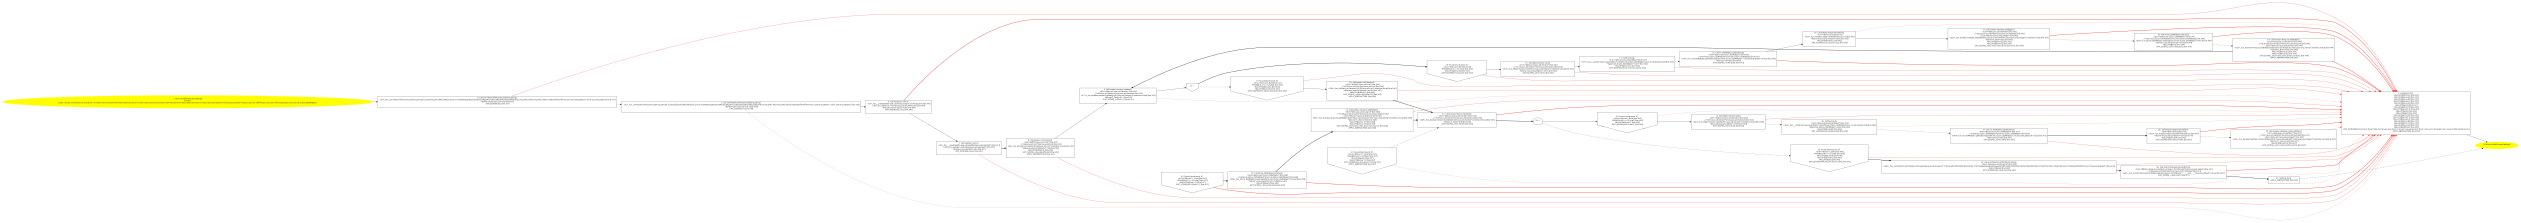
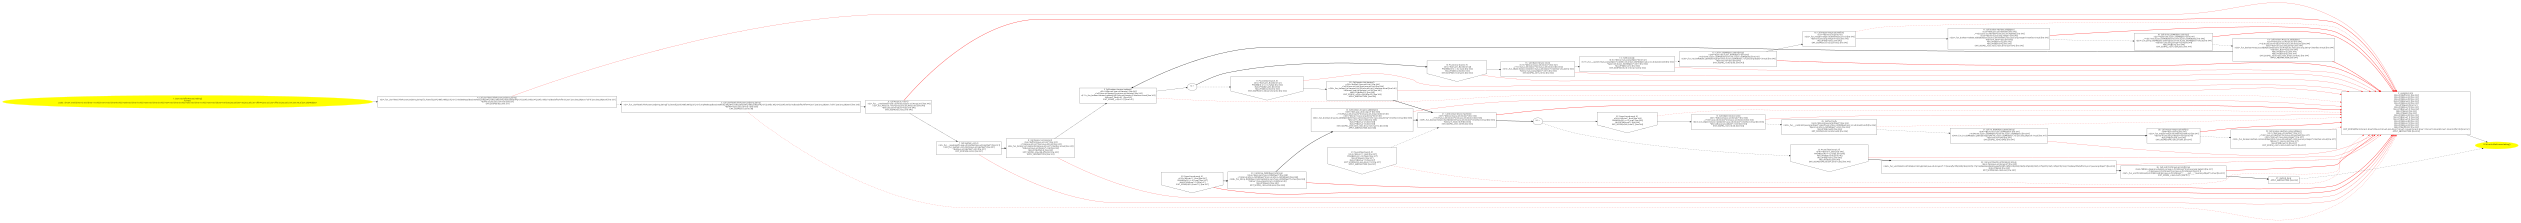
node "12: +": shape invhouse -> ellipse
